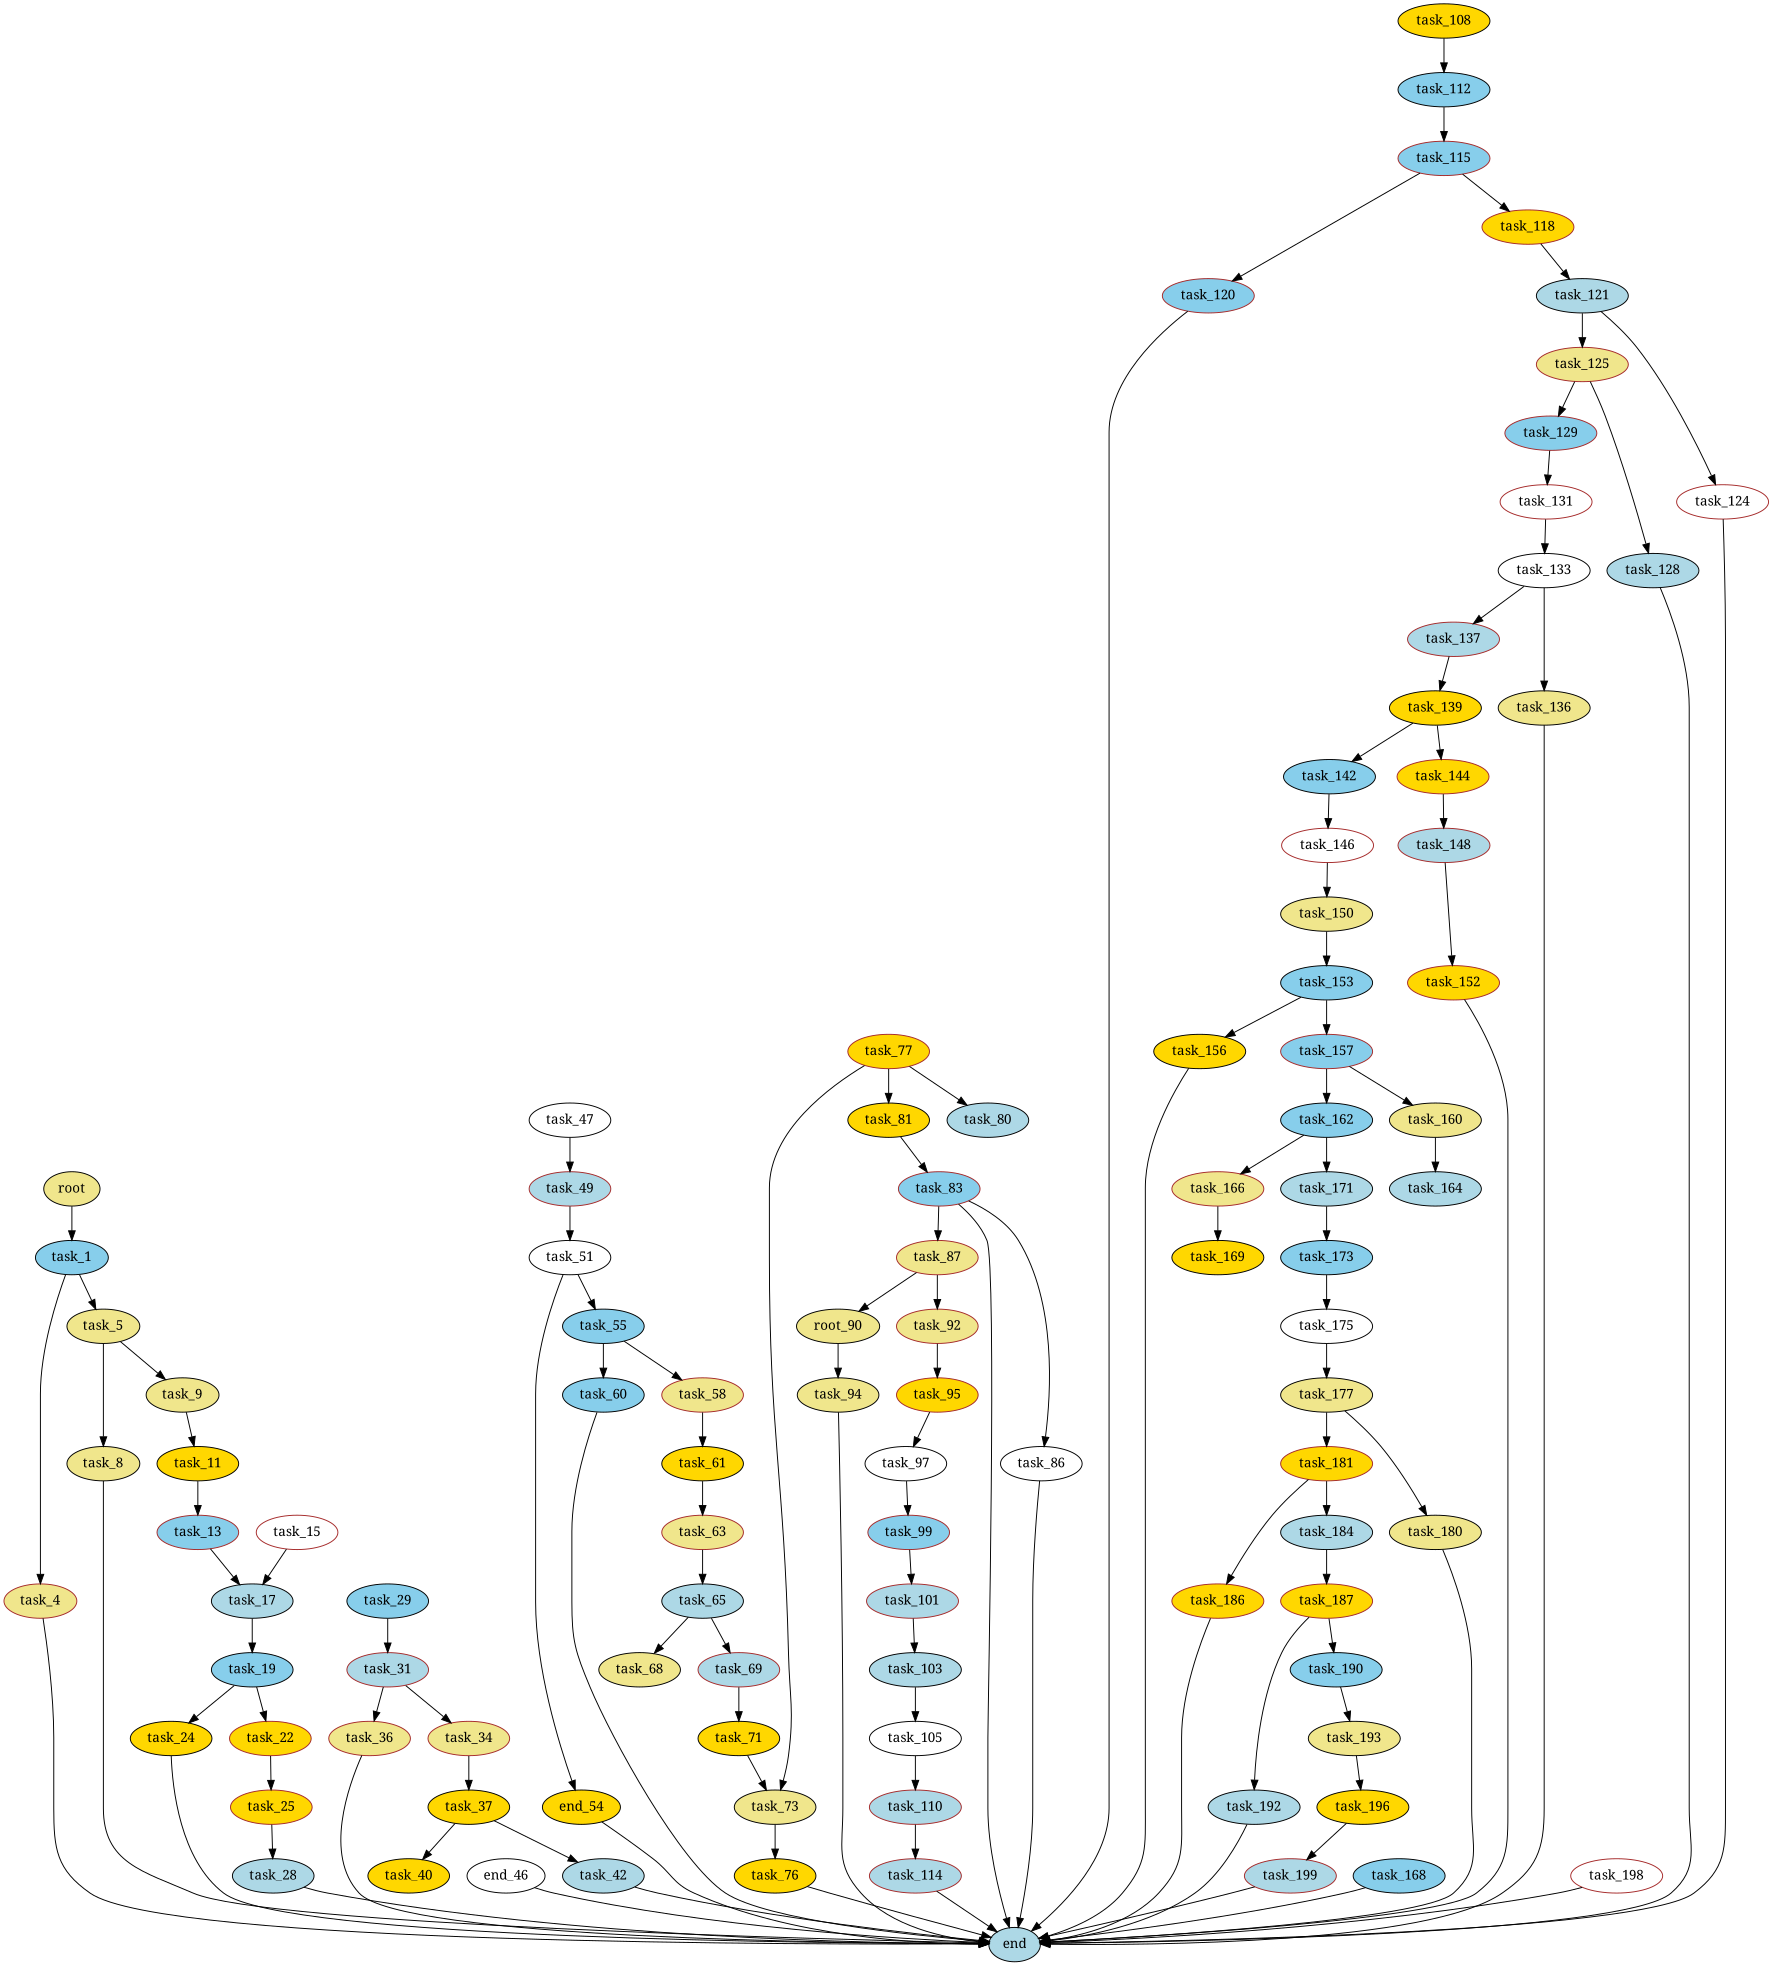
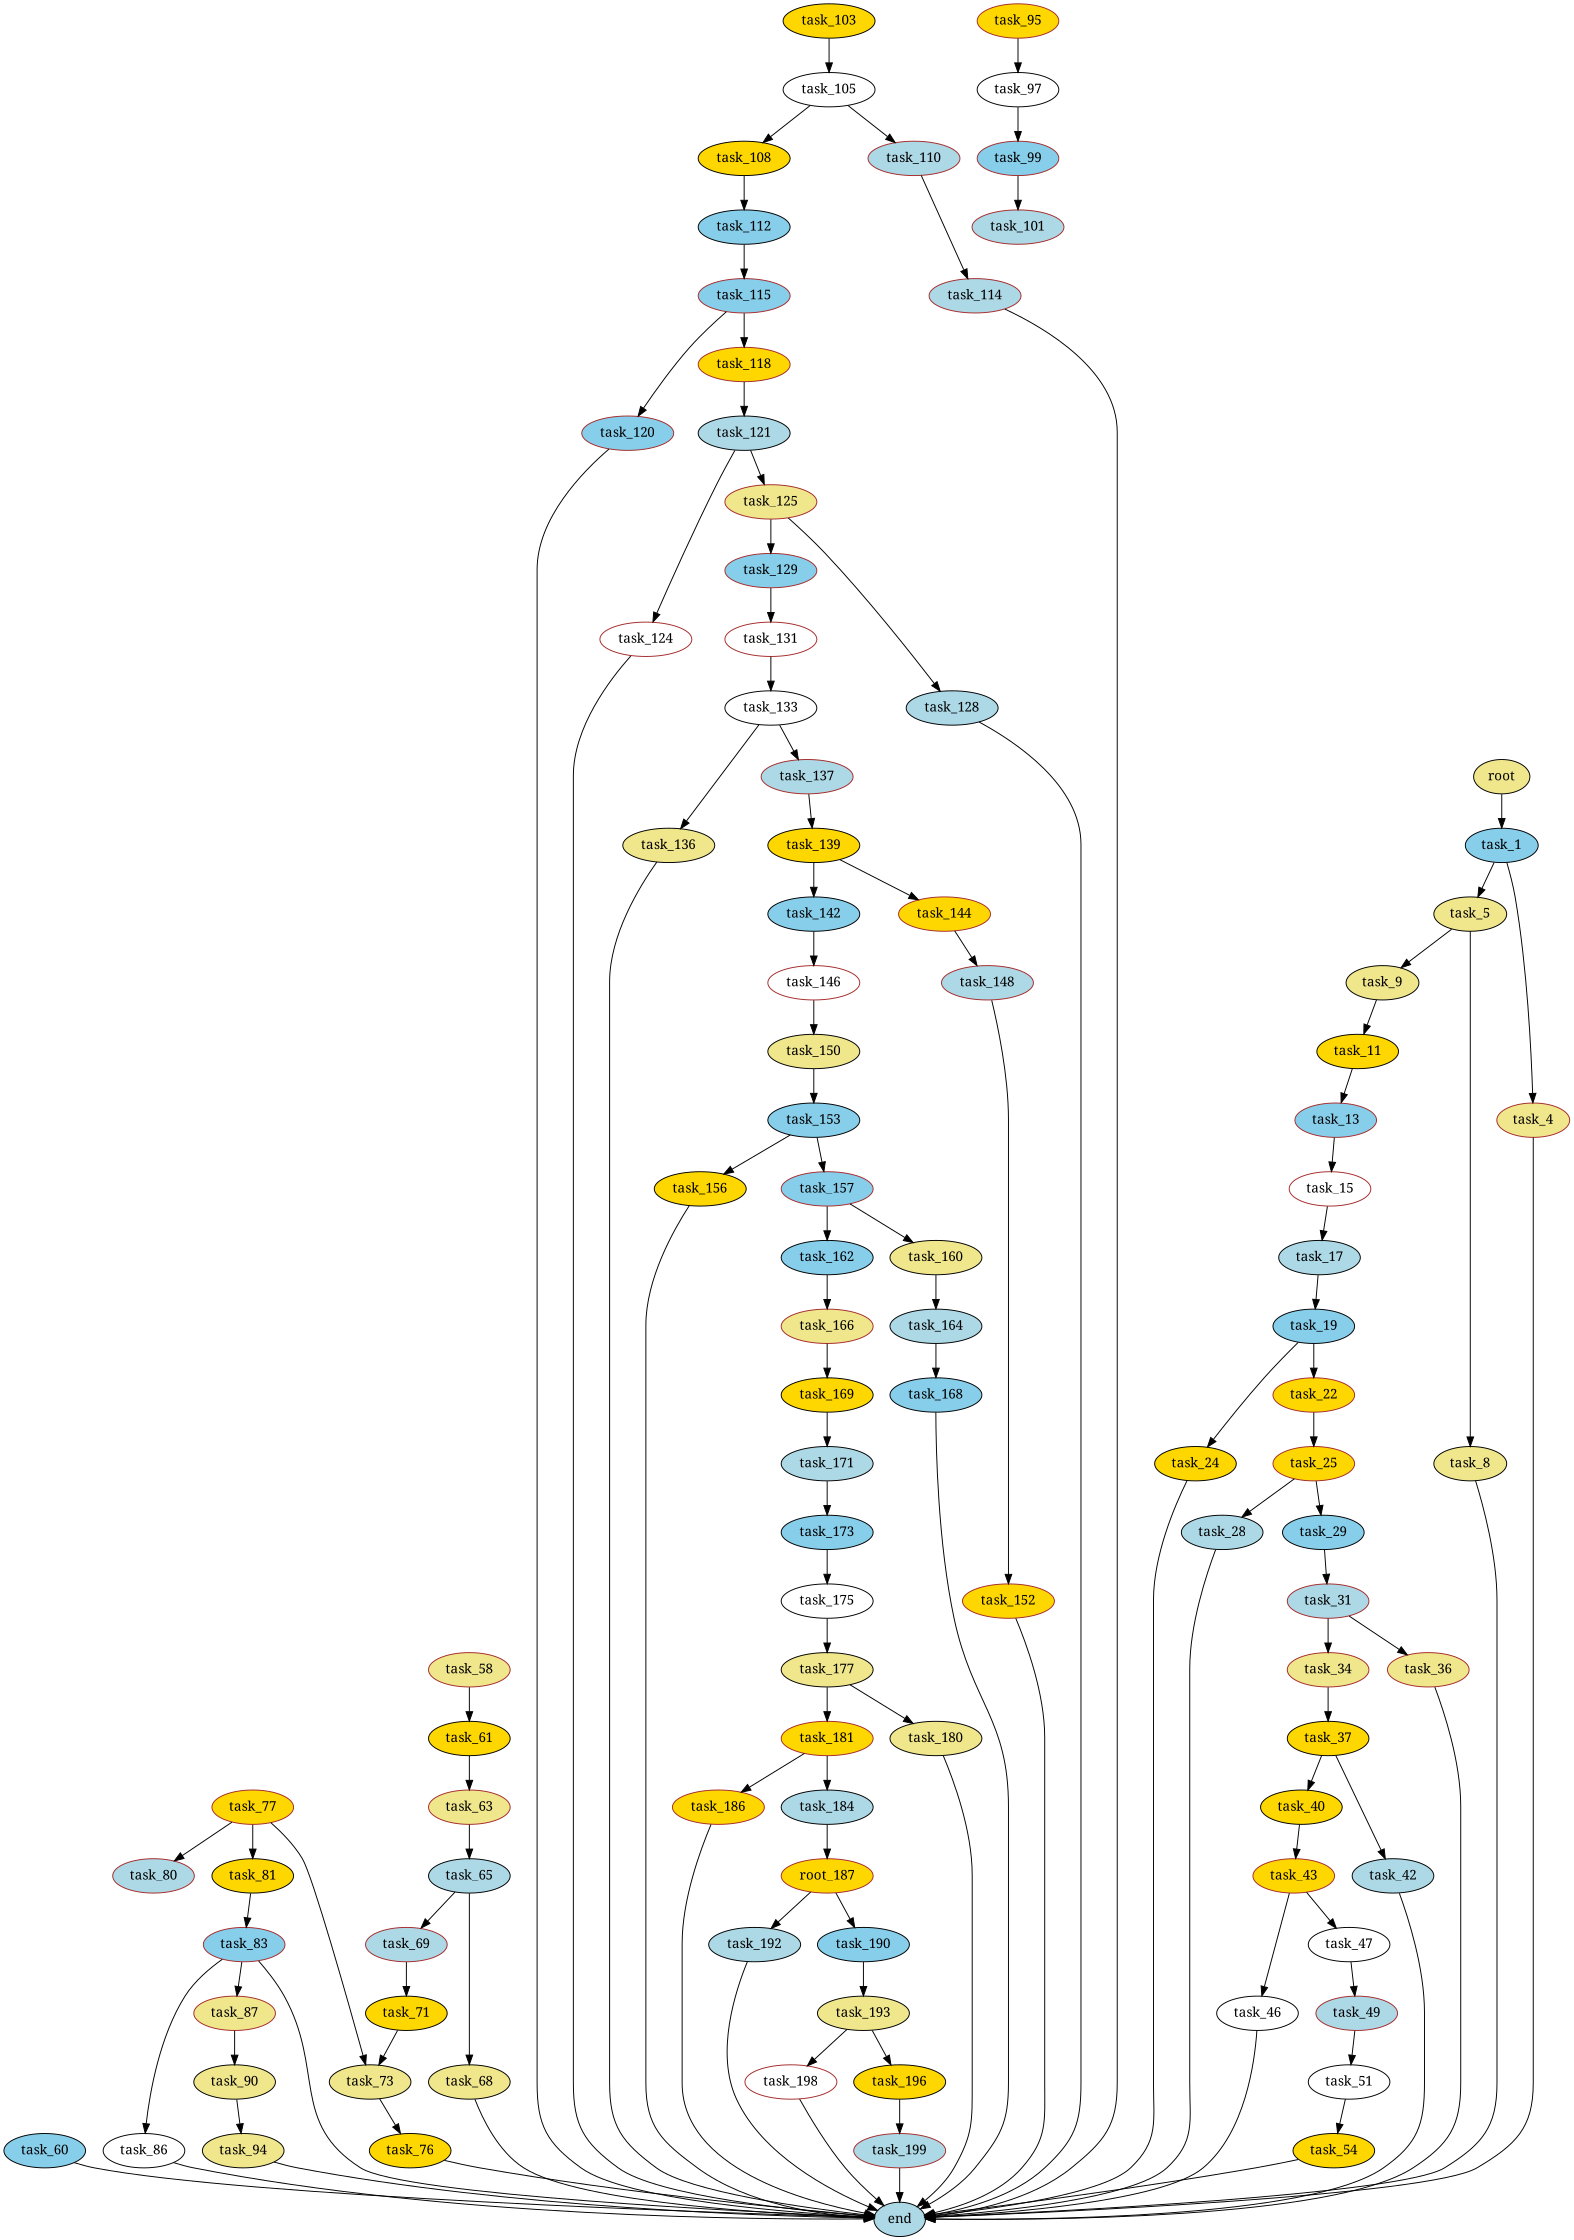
edge "task_105" -> "task_108": added
node "task_80": color black -> brown
edge "task_162" -> "task_171": now "task_169" -> "task_171"
node "task_55": removed
node "root_90": label "root_90" -> "task_90"
node "task_92": removed
edge "task_164" -> "task_168": added
edge "task_25" -> "task_29": added
edge "task_13" -> "task_17": now "task_13" -> "task_15"
node "task_187": label "task_187" -> "root_187"
edge "task_101" -> "task_103": removed
node "task_103": fillcolor lightblue -> gold
node "end_54": label "end_54" -> "task_54"
node "end_46": label "end_46" -> "task_46"
node "task_43": added
edge "task_193" -> "task_198": added
edge "task_68" -> "end": added
